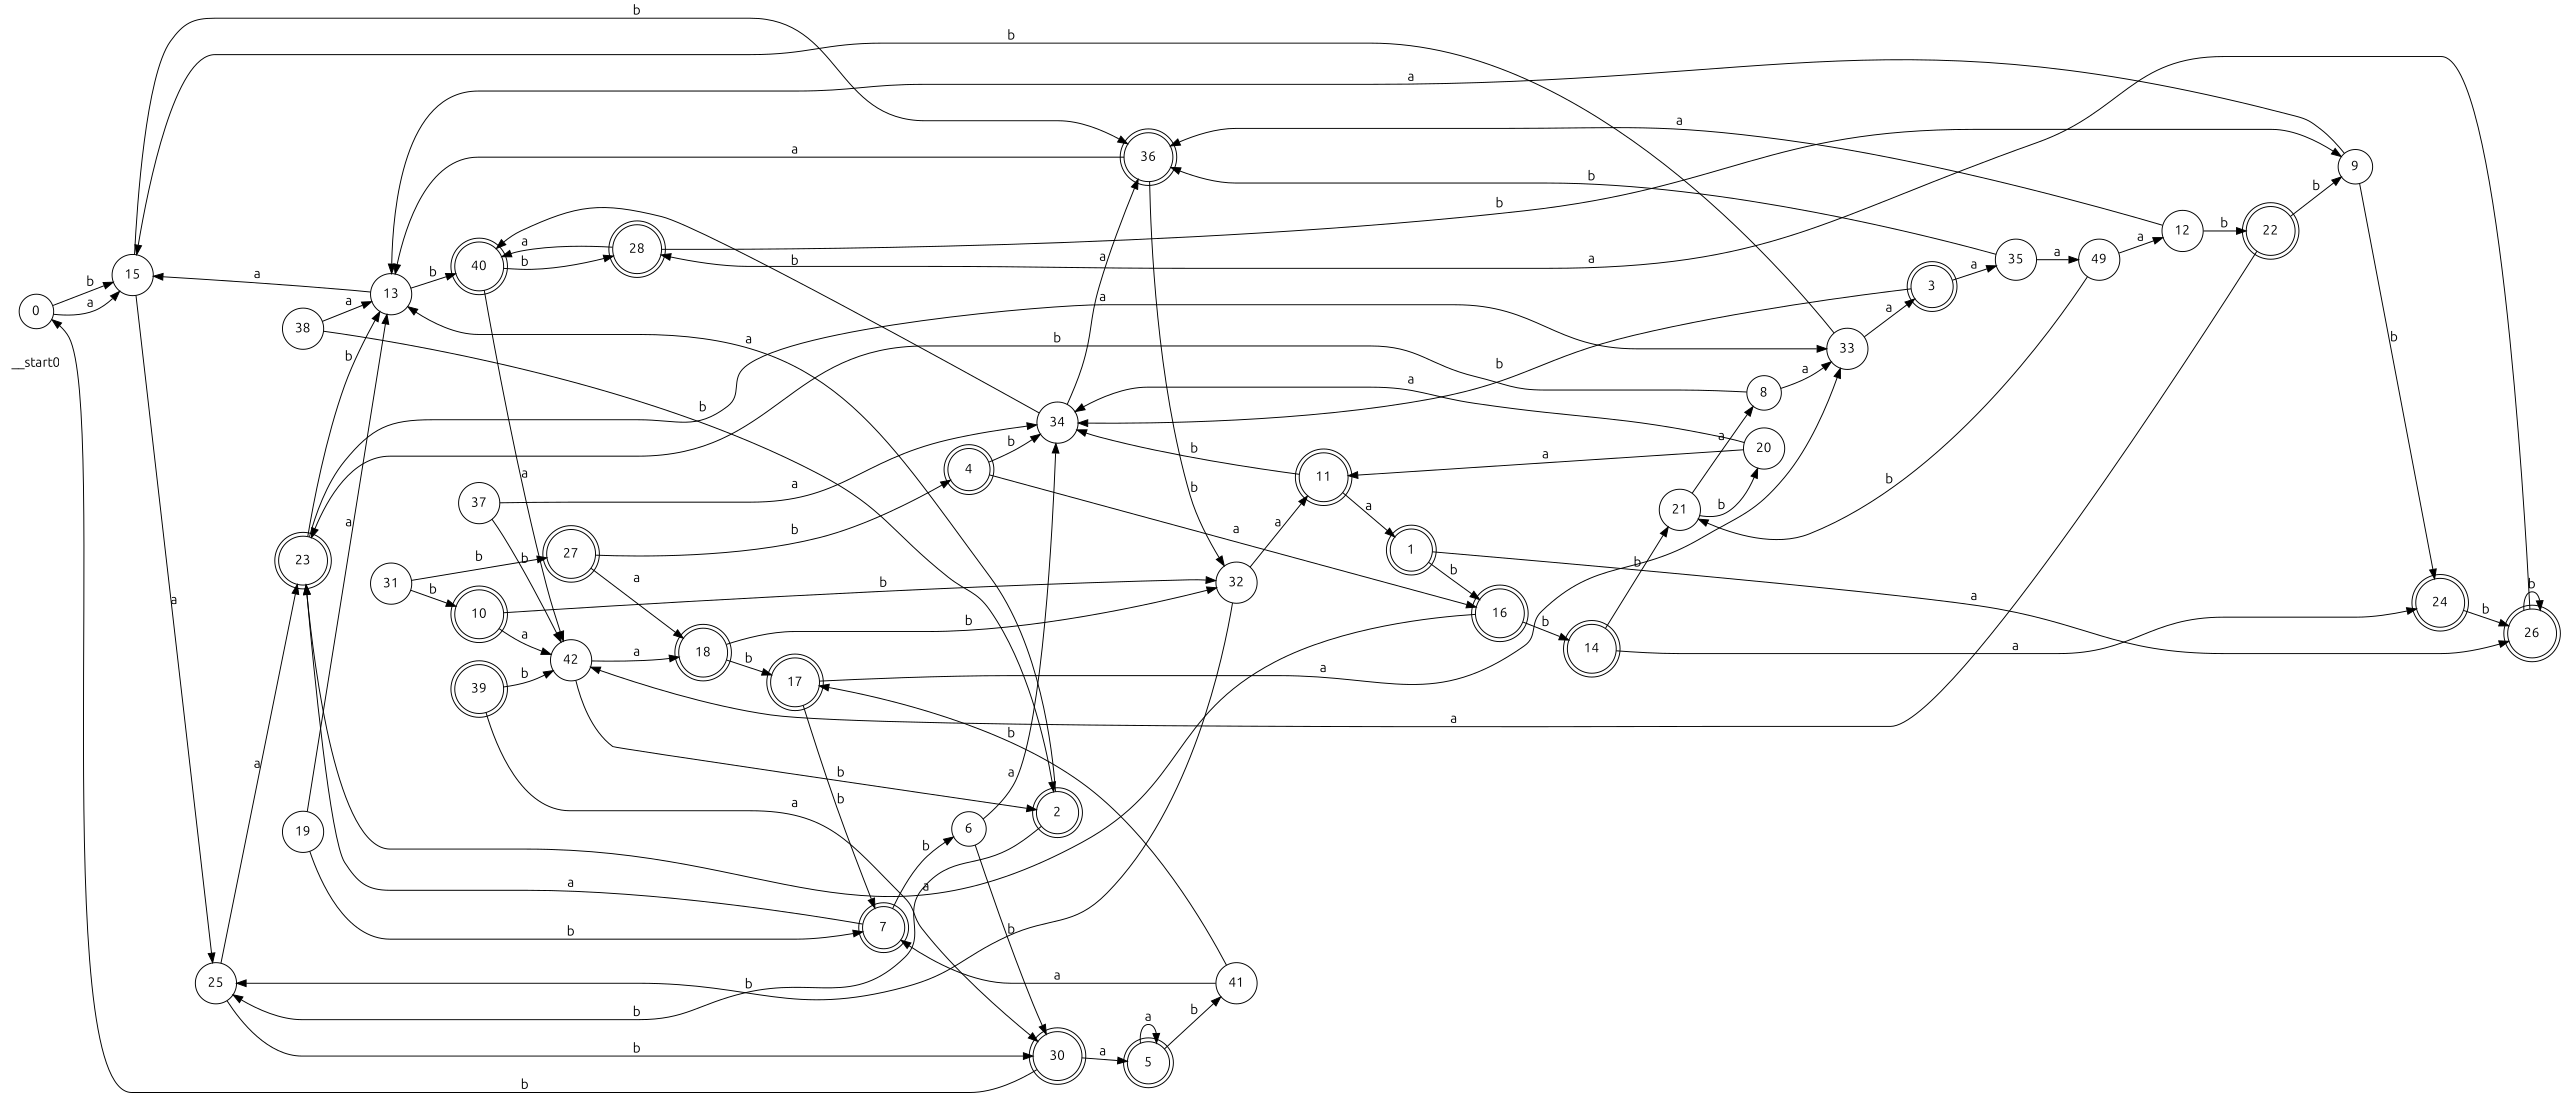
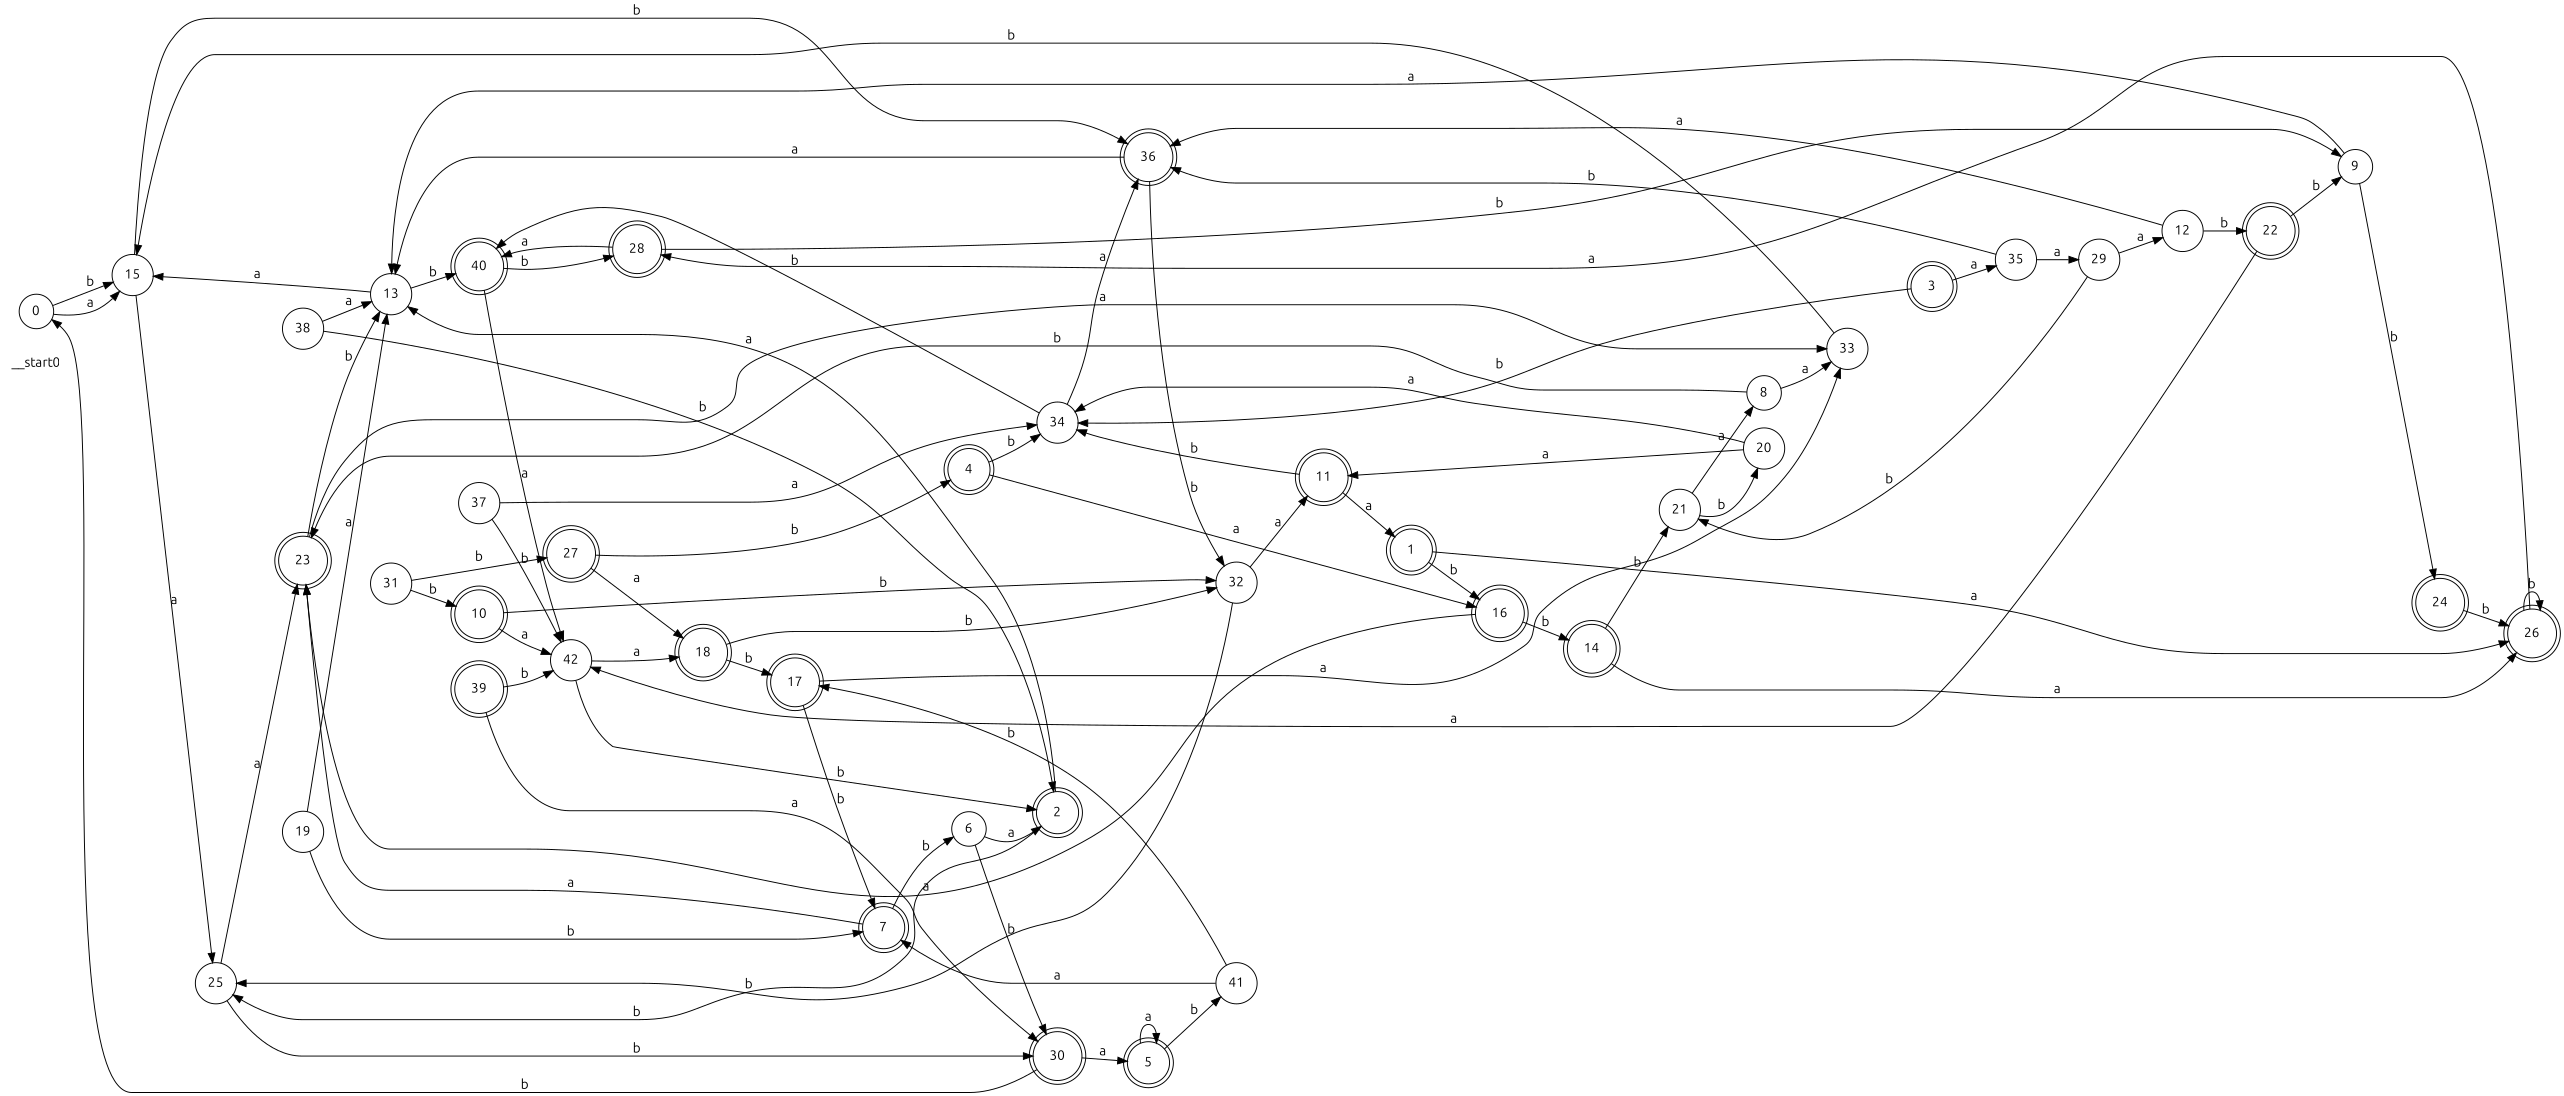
node "49": label "49" -> "29"
edge "33" -> "3": removed, label "a"
edge "6" -> "34": now "6" -> "2"
edge "14" -> "24": now "14" -> "26"
